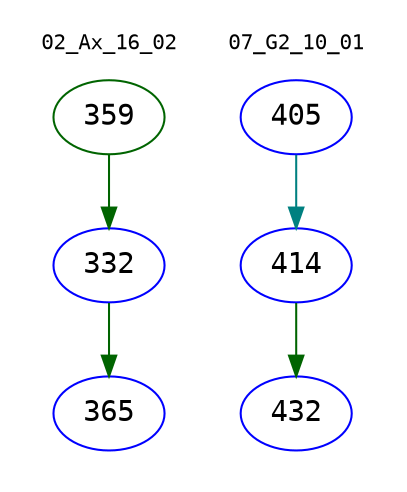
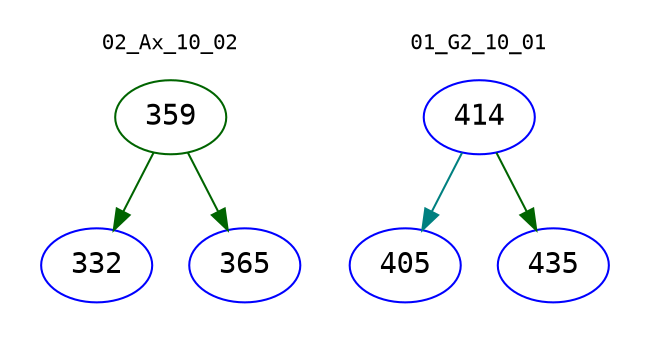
cluster "02_Ax_16_02": label "02_Ax_16_02" -> "02_Ax_10_02"
cluster "07_G2_10_01": label "07_G2_10_01" -> "01_G2_10_01"
edge "405" -> "414": reversed
edge "332" -> "365": now "359" -> "365"
node "432": label "432" -> "435"
